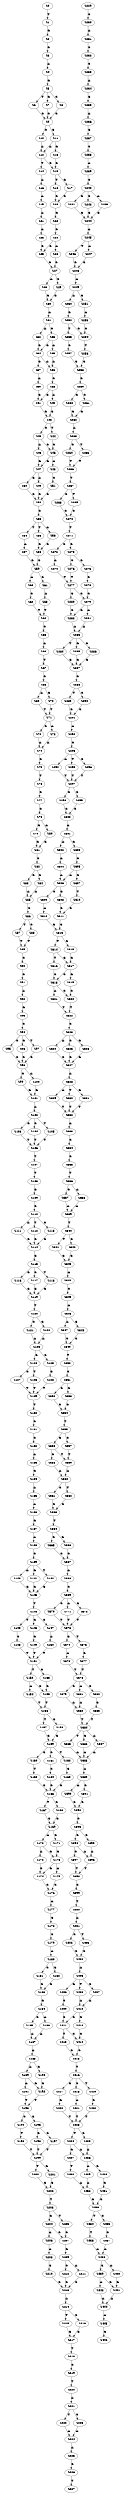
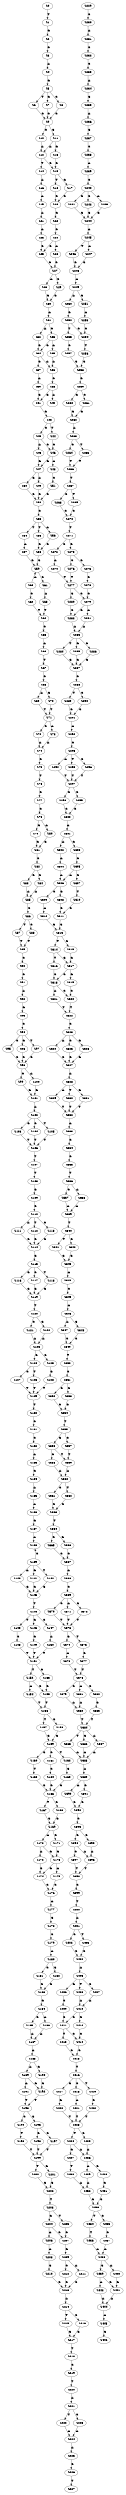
edge "S40" -> "S42": removed, label "G"
edge "S59" -> "S60": reversed
edge "S138" -> "S139": reversed
node "S771": label "S771" -> "S371"
